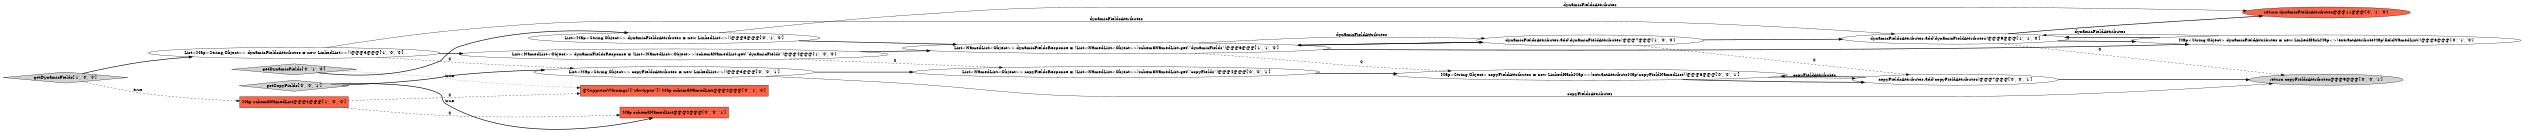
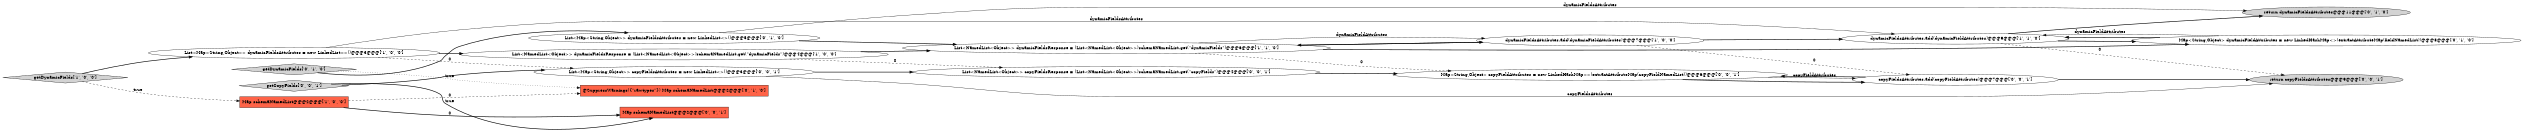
node "return dynamicFieldsAttributes@@@11@@@['0', '1', '0']": fillcolor tomato -> lightgray
edge "Map schemaNamedList@@@2@@@['1', '0', '0']" -> "Map schemaNamedList@@@2@@@['0', '0', '1']": style dashed -> bold
